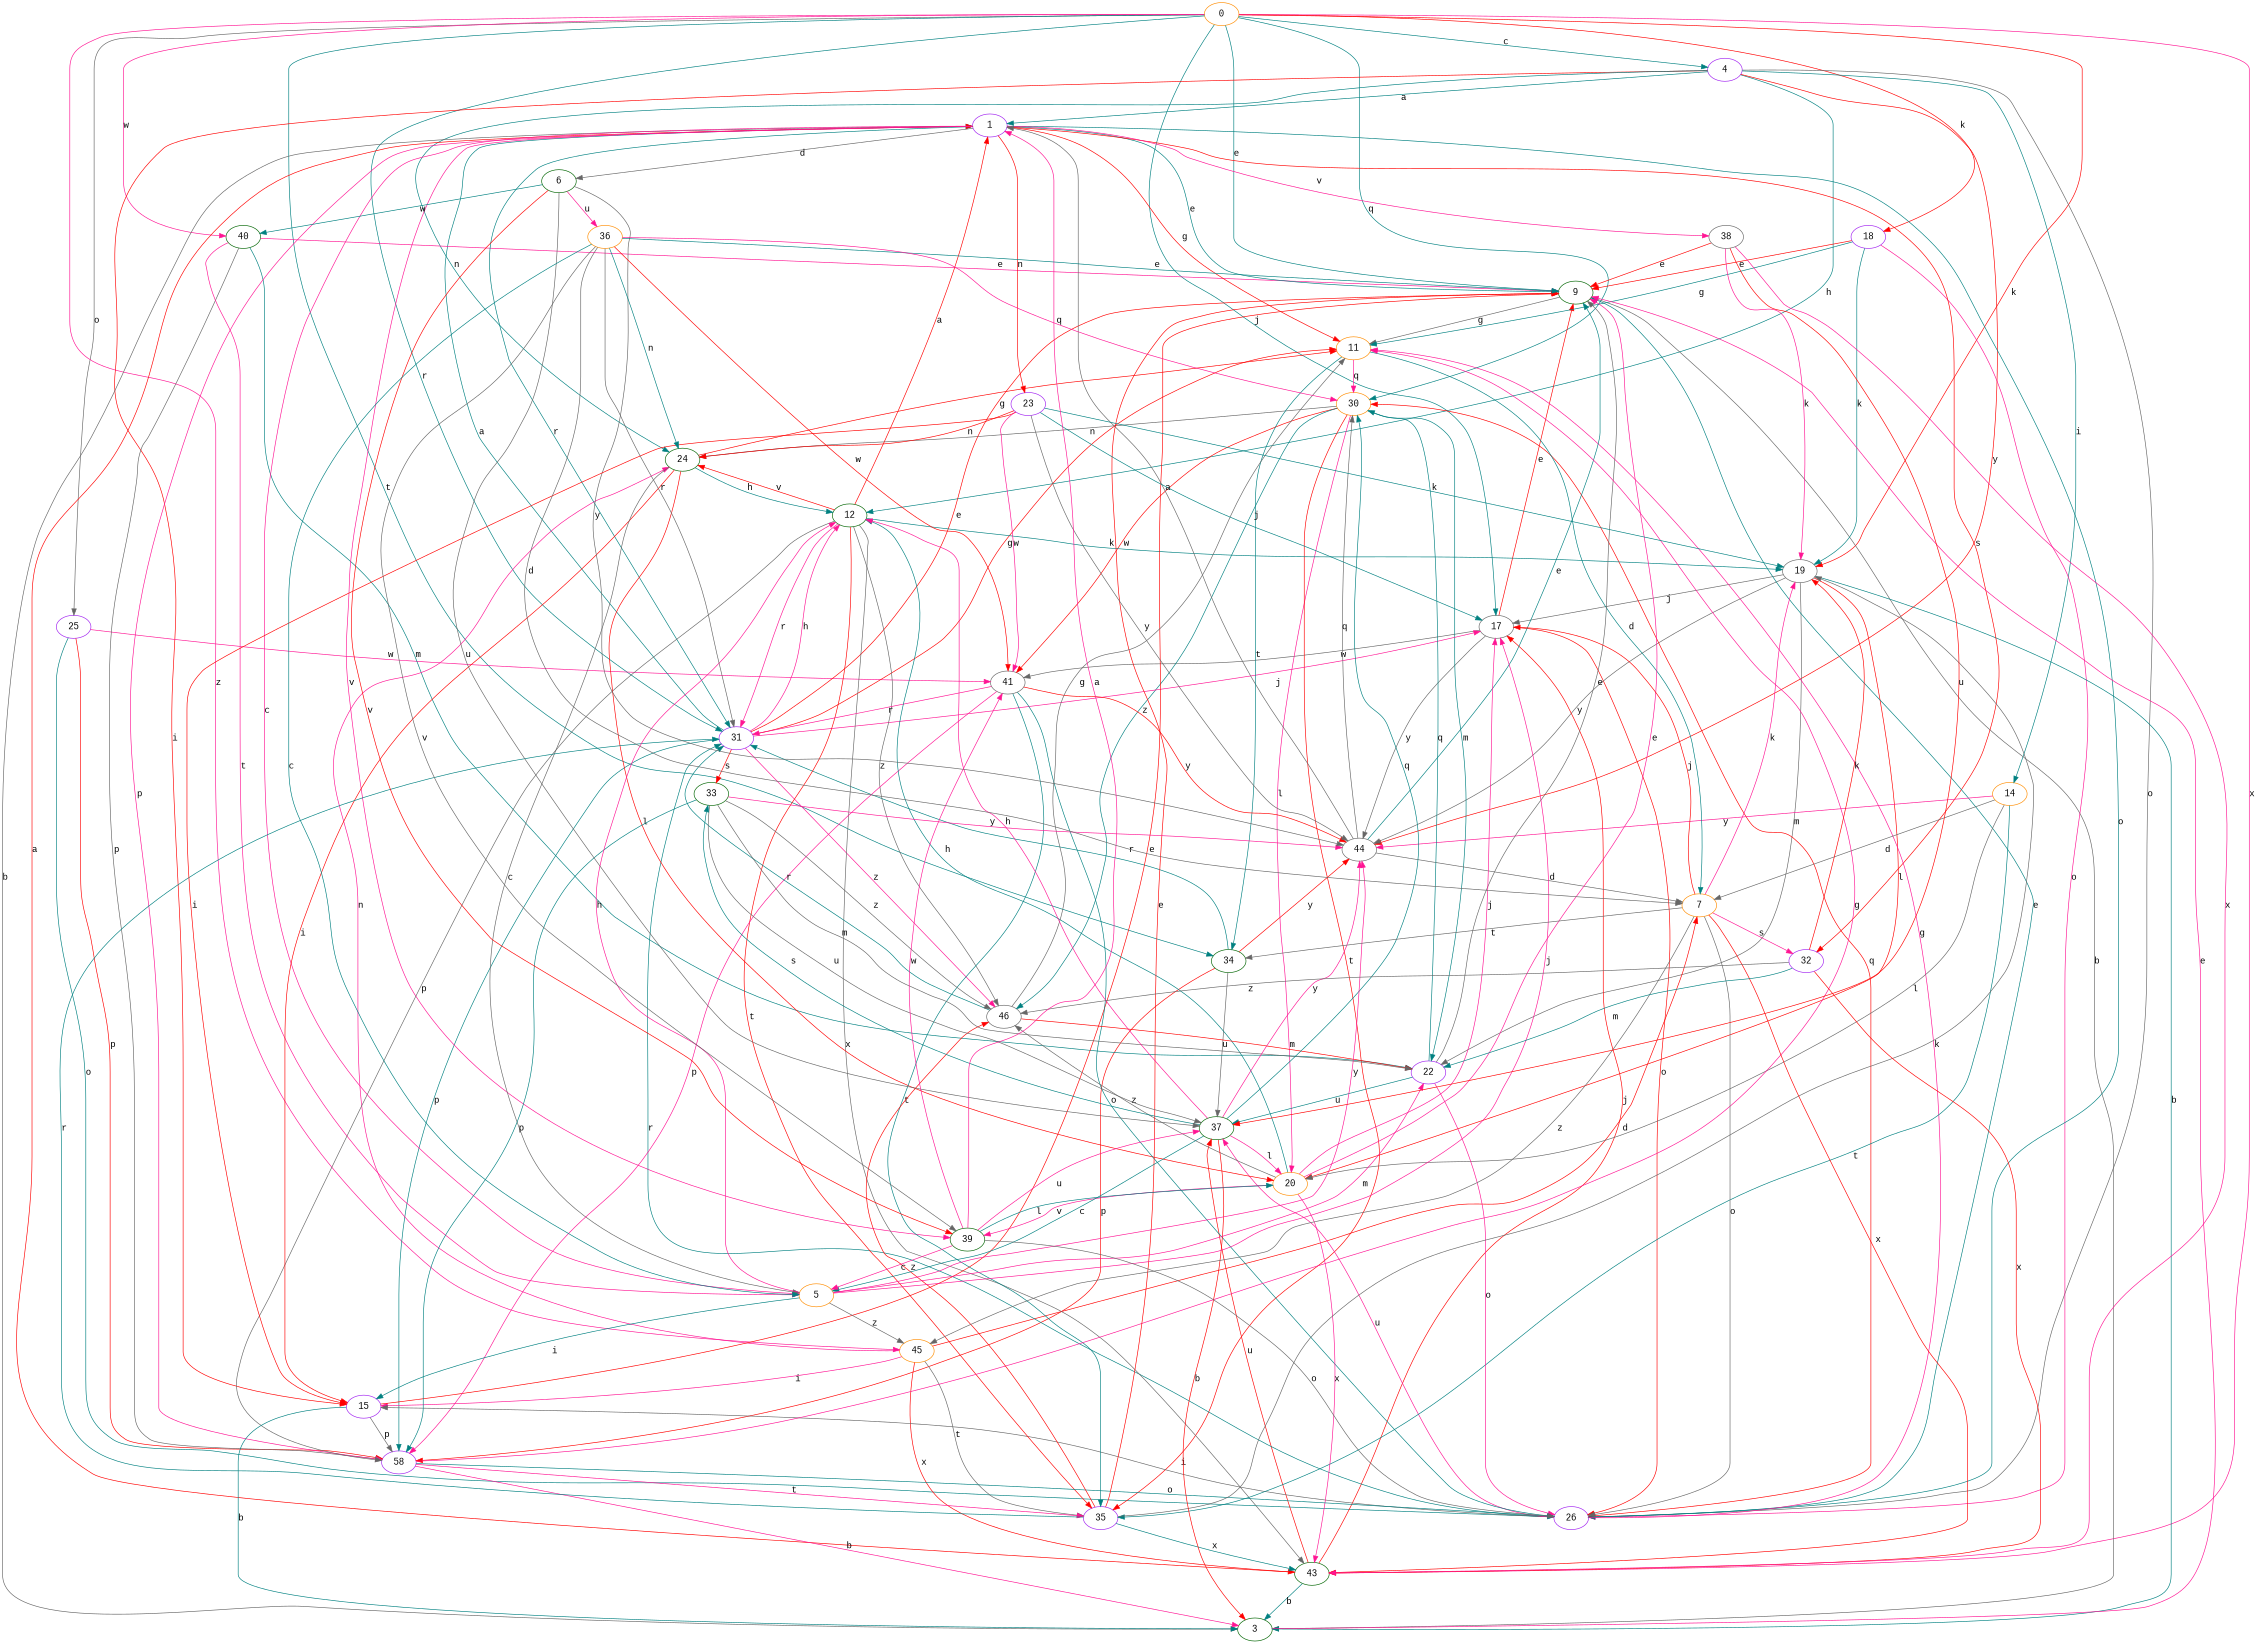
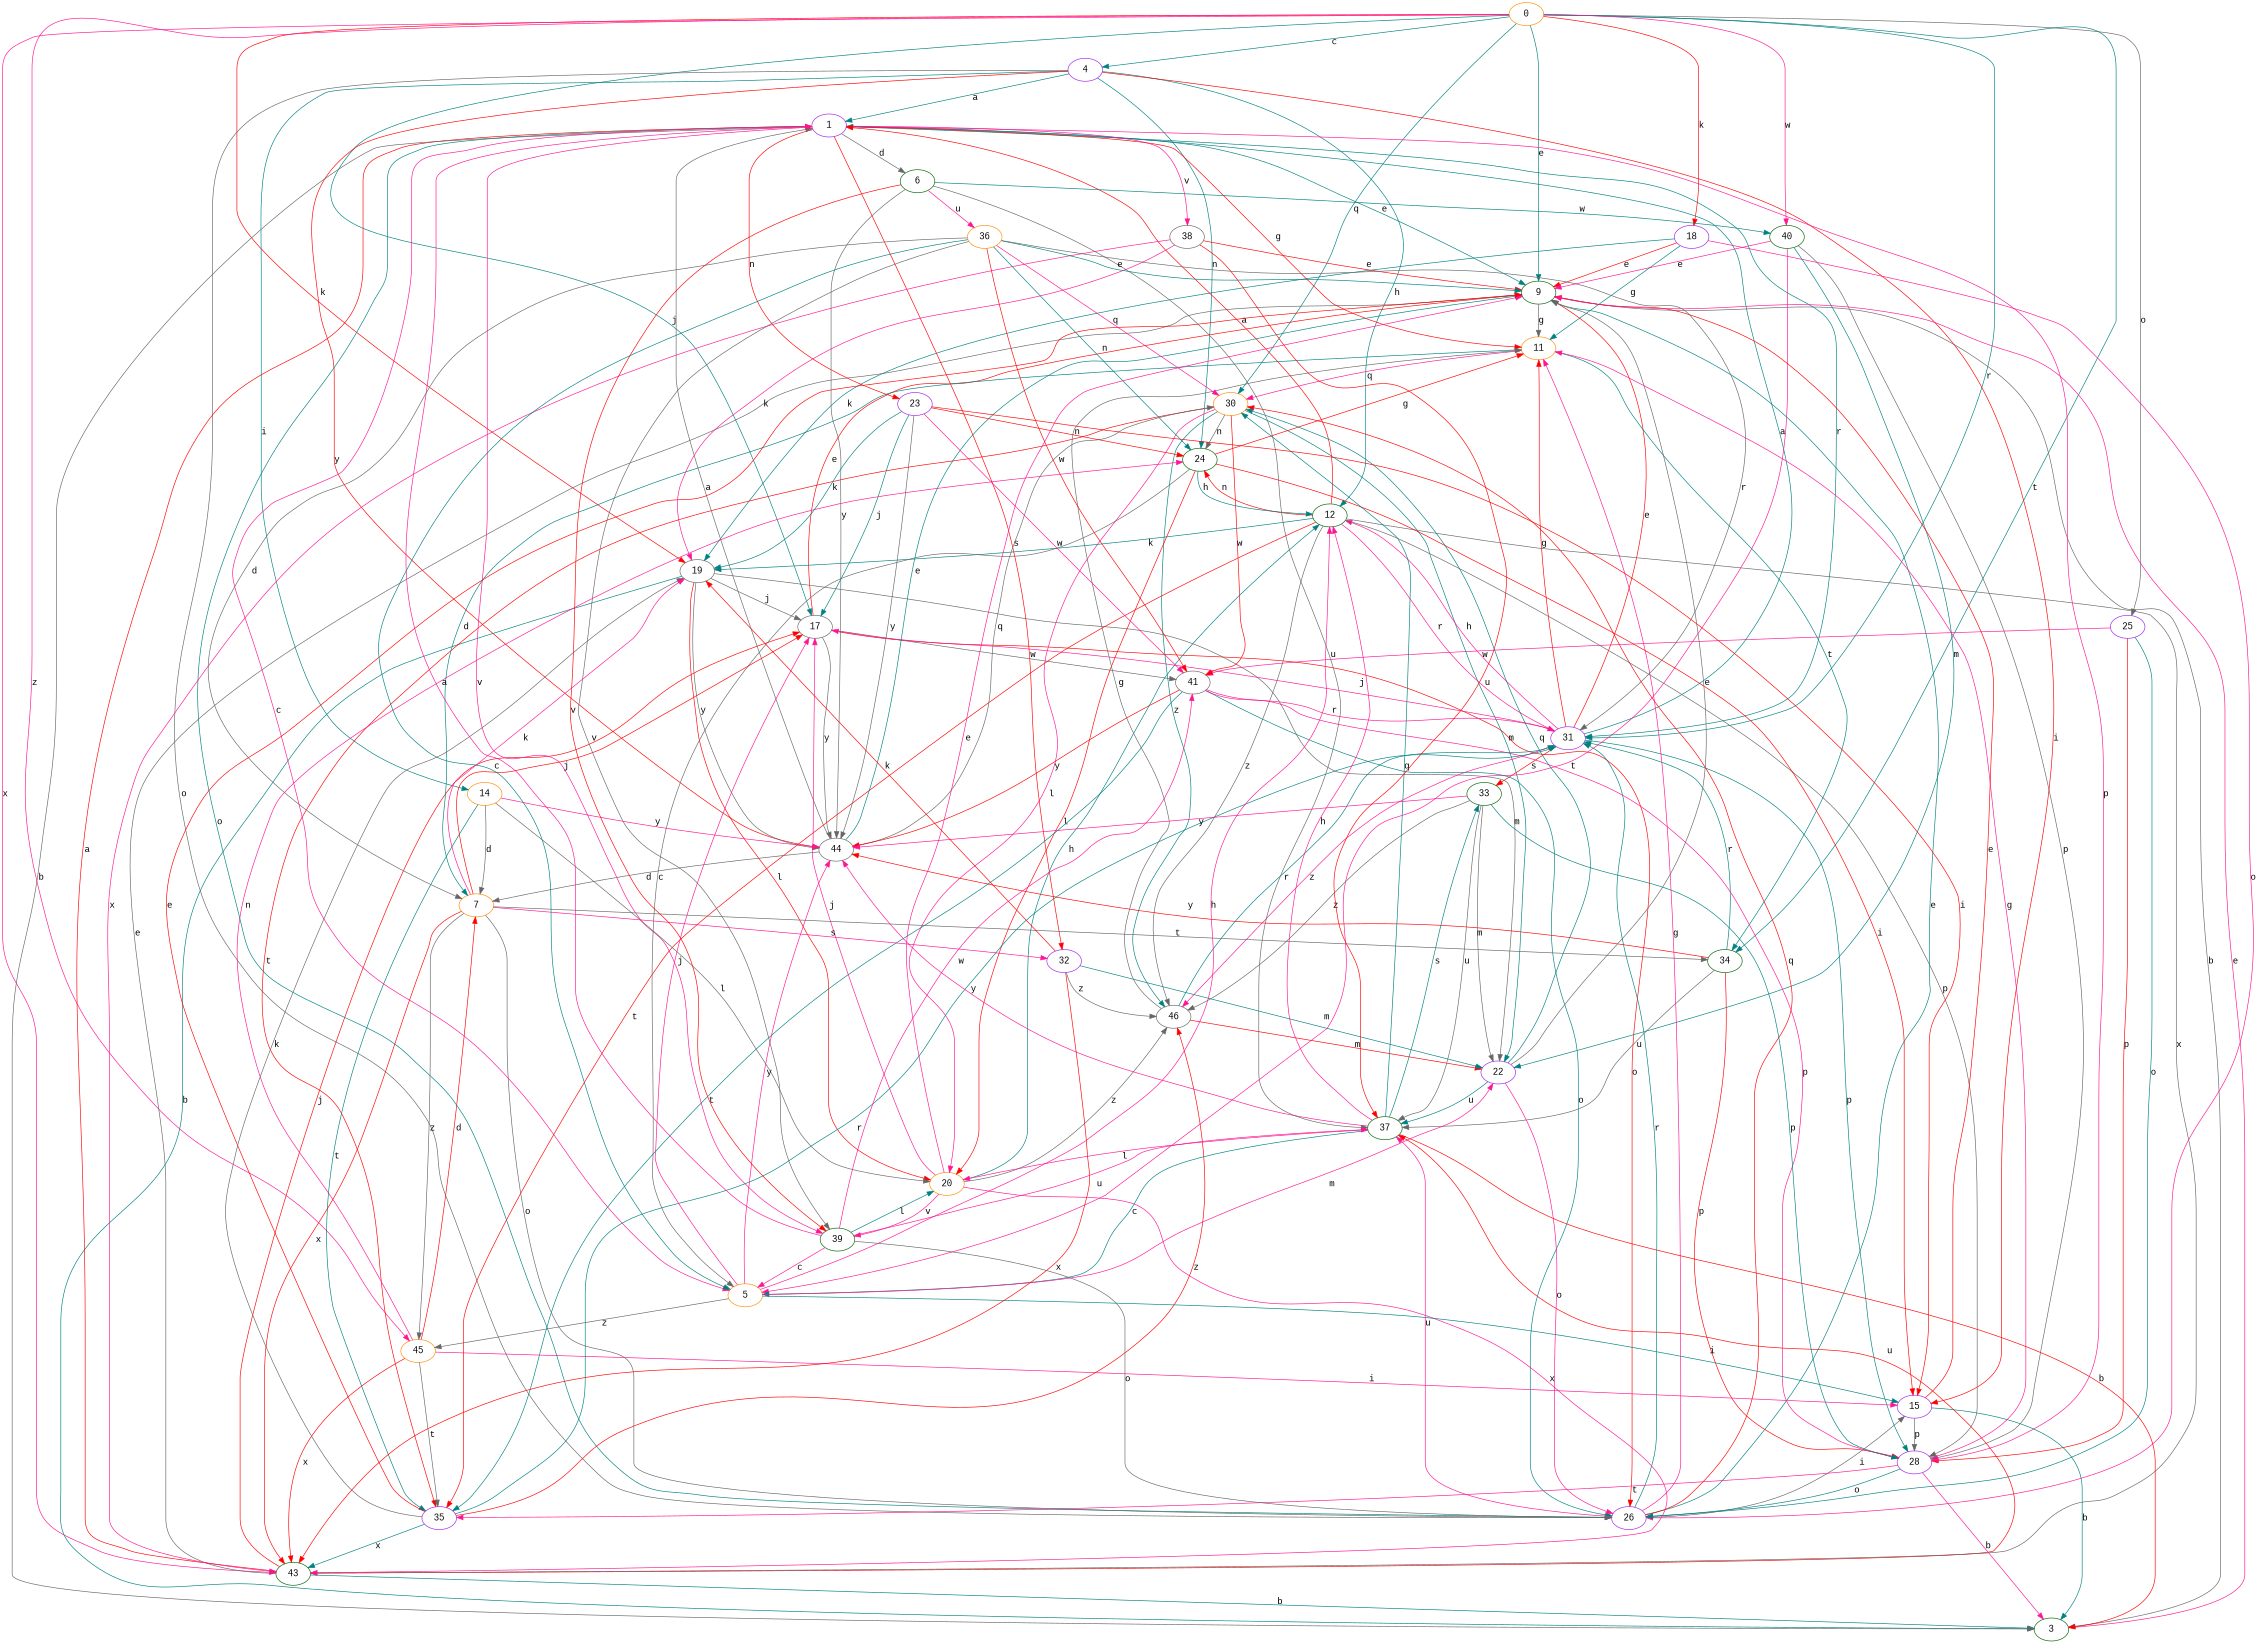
edge "12" -> "24": label "v" -> "n"
edge "43" -> "9": added, label "e"
node "58": label "58" -> "28"
